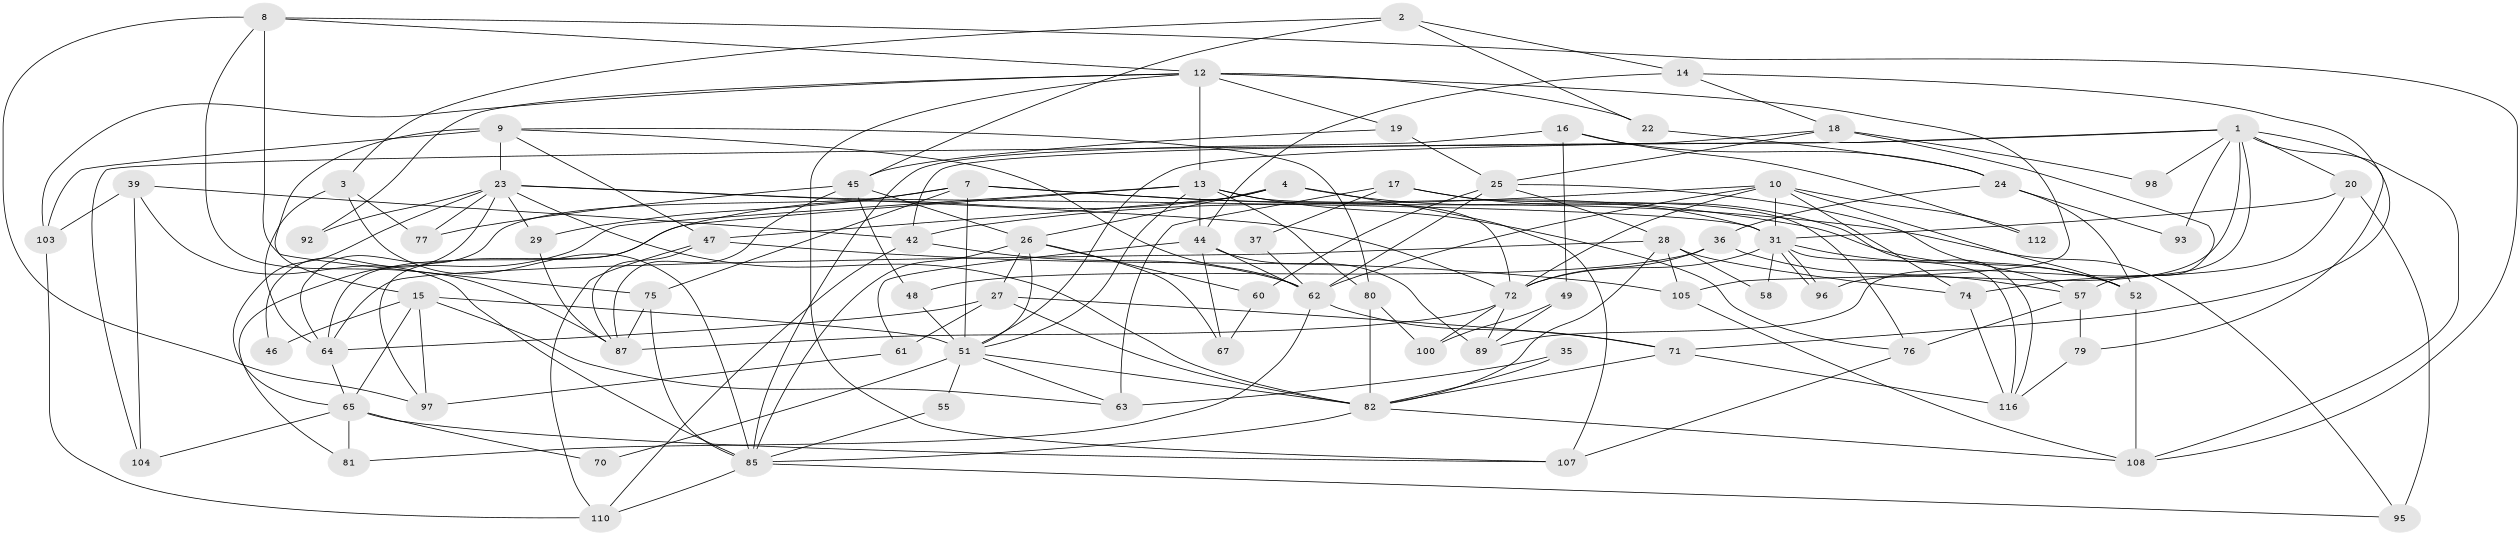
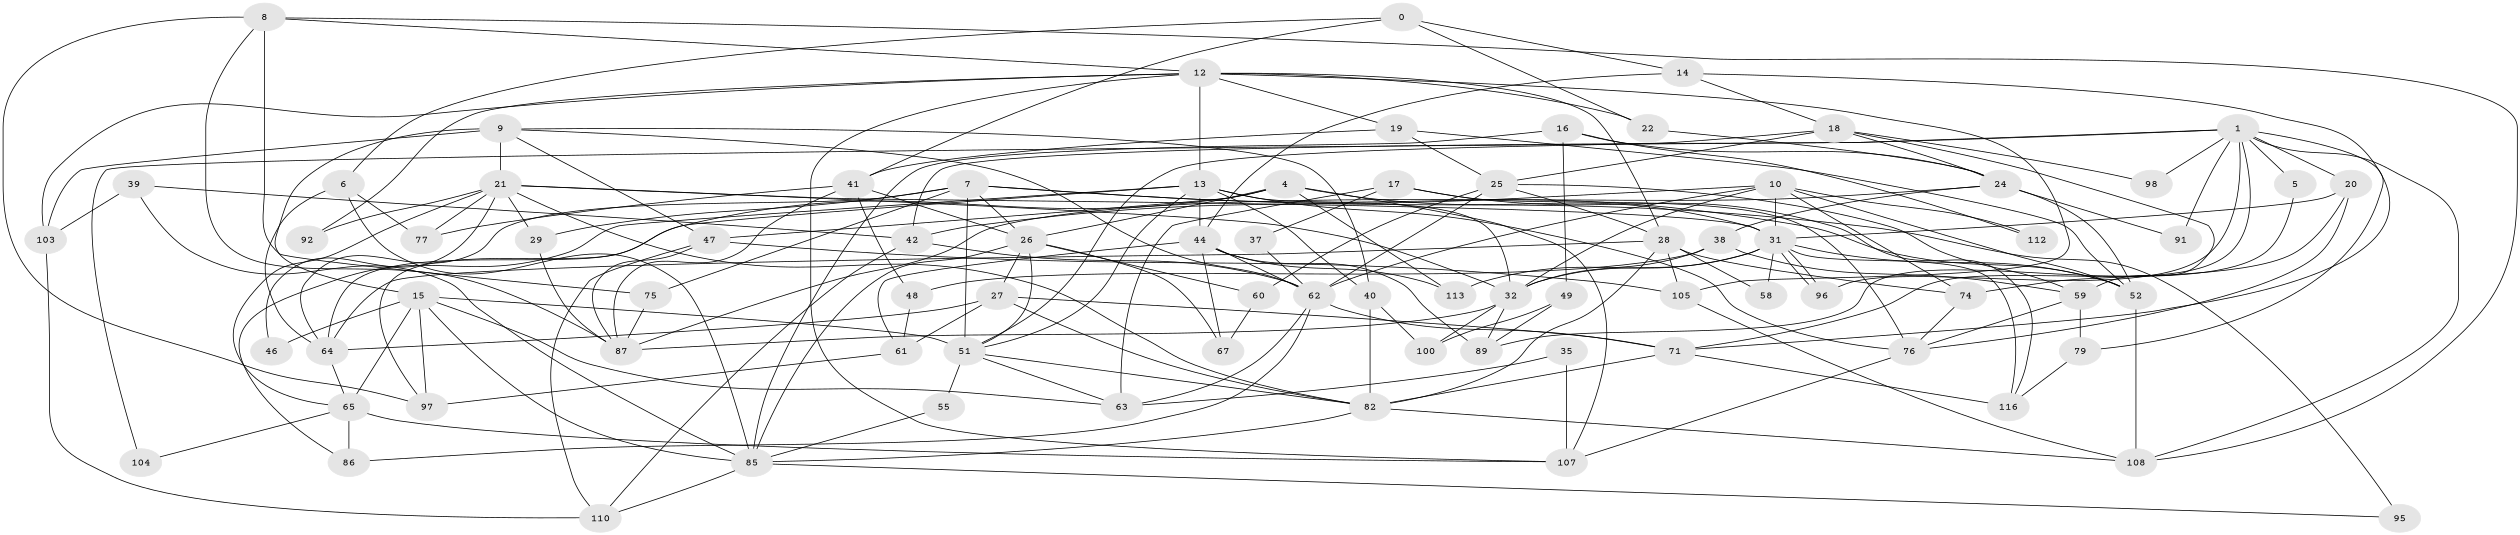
node "2": label "2" -> "0"
edge "12" -- "28": added
edge "18" -- "24": added
edge "19" -- "52": added
node "3": label "3" -> "6"
node "23": label "23" -> "21"
node "45": label "45" -> "41"
node "5": added
edge "24" -- "87": added
edge "7" -- "26": added
node "36": label "36" -> "38"
node "93": label "93" -> "91"
node "80": label "80" -> "40"
node "113": added
node "72": label "72" -> "32"
node "57": label "57" -> "59"
edge "39" -- "104": removed
edge "48" -- "51": now "48" -- "61"
edge "74" -- "116": now "74" -- "76"
edge "20" -- "95": now "20" -- "76"
edge "62" -- "63": added
edge "35" -- "82": now "35" -- "107"
edge "75" -- "85": now "15" -- "85"
node "81": label "81" -> "86"
node "70": removed
